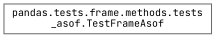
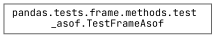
node "pandas.tests.frame.methods.tests _asof.TestFrameAsof": label "pandas.tests.frame.methods.tests _asof.TestFrameAsof" -> "pandas.tests.frame.methods.test _asof.TestFrameAsof"
